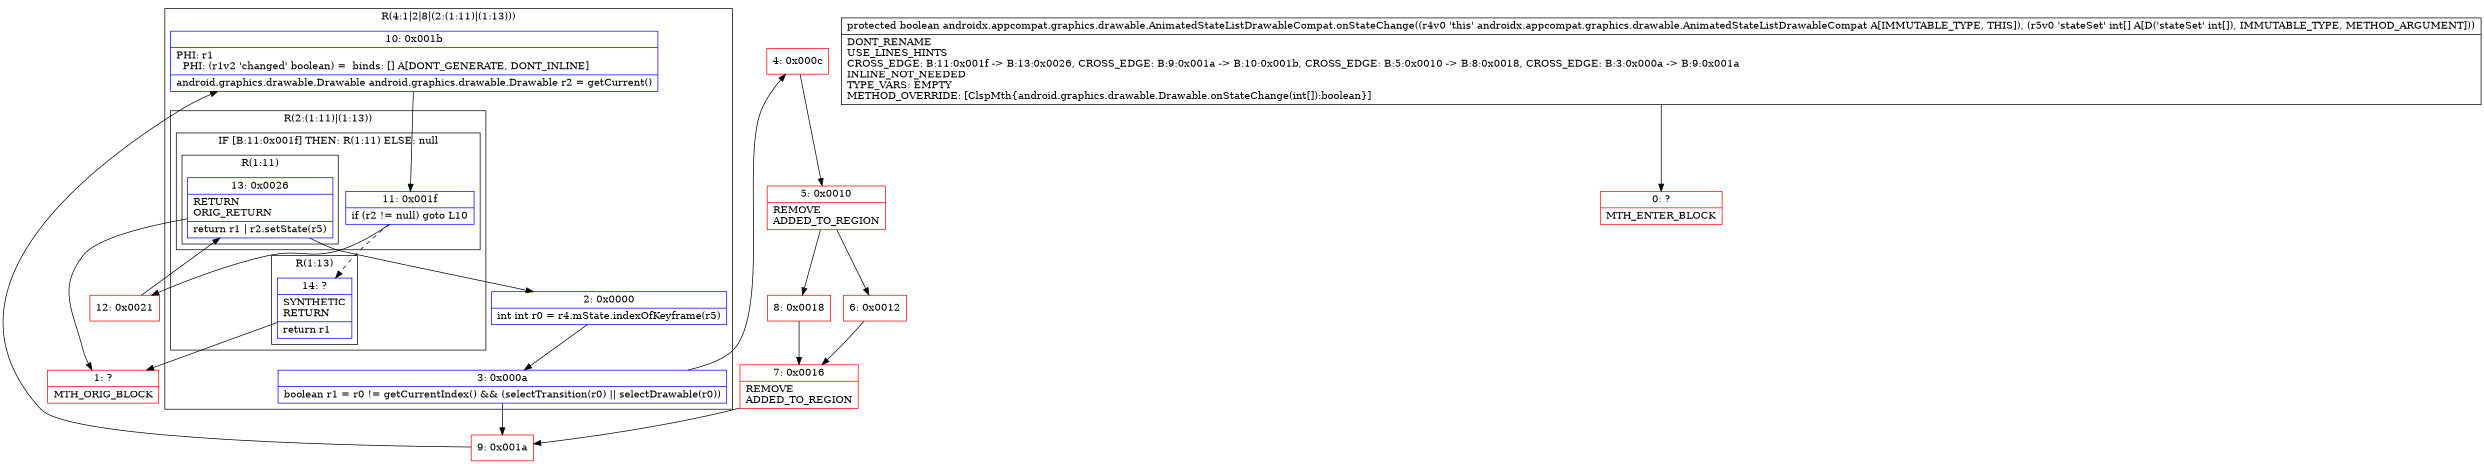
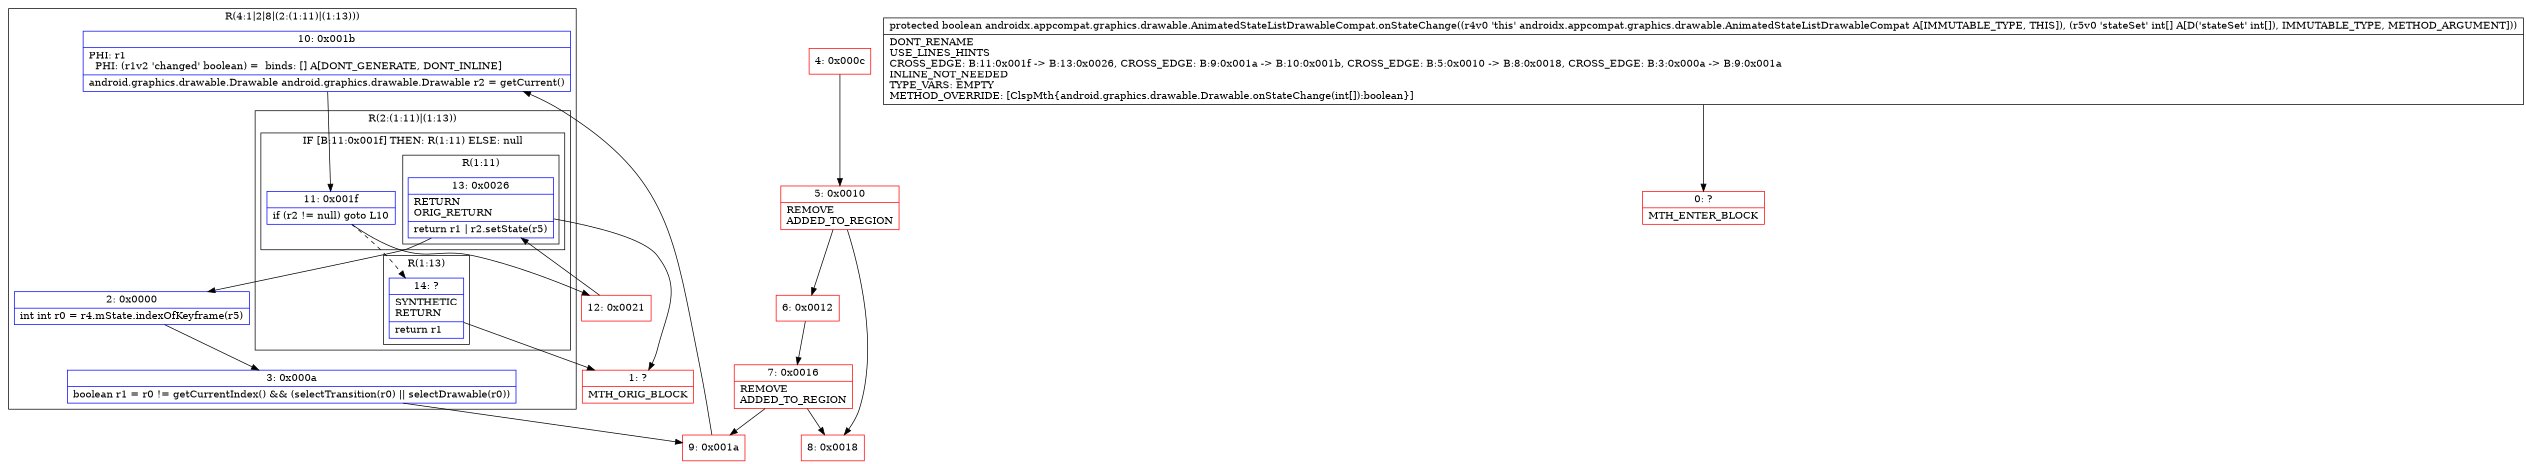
edge "3: 0x000a" -> "4: 0x000c": removed
edge "8: 0x0018" -> "7: 0x0016": reversed
